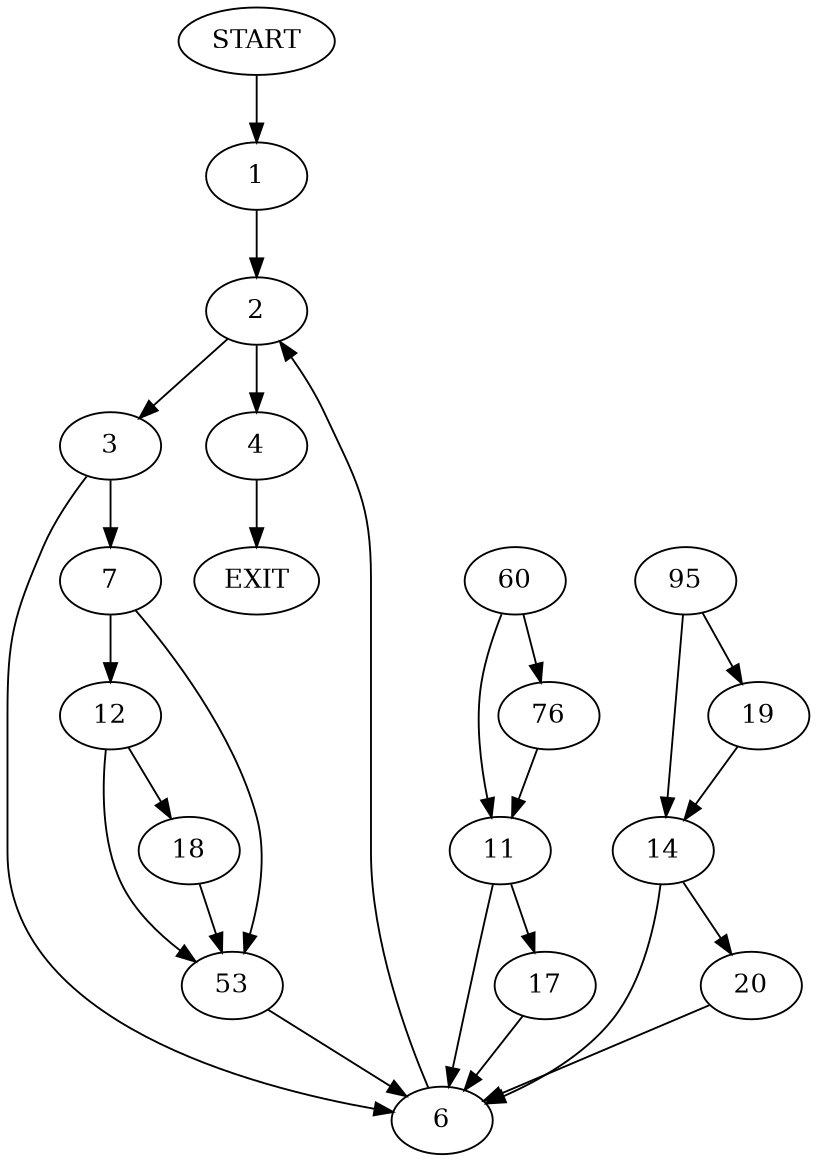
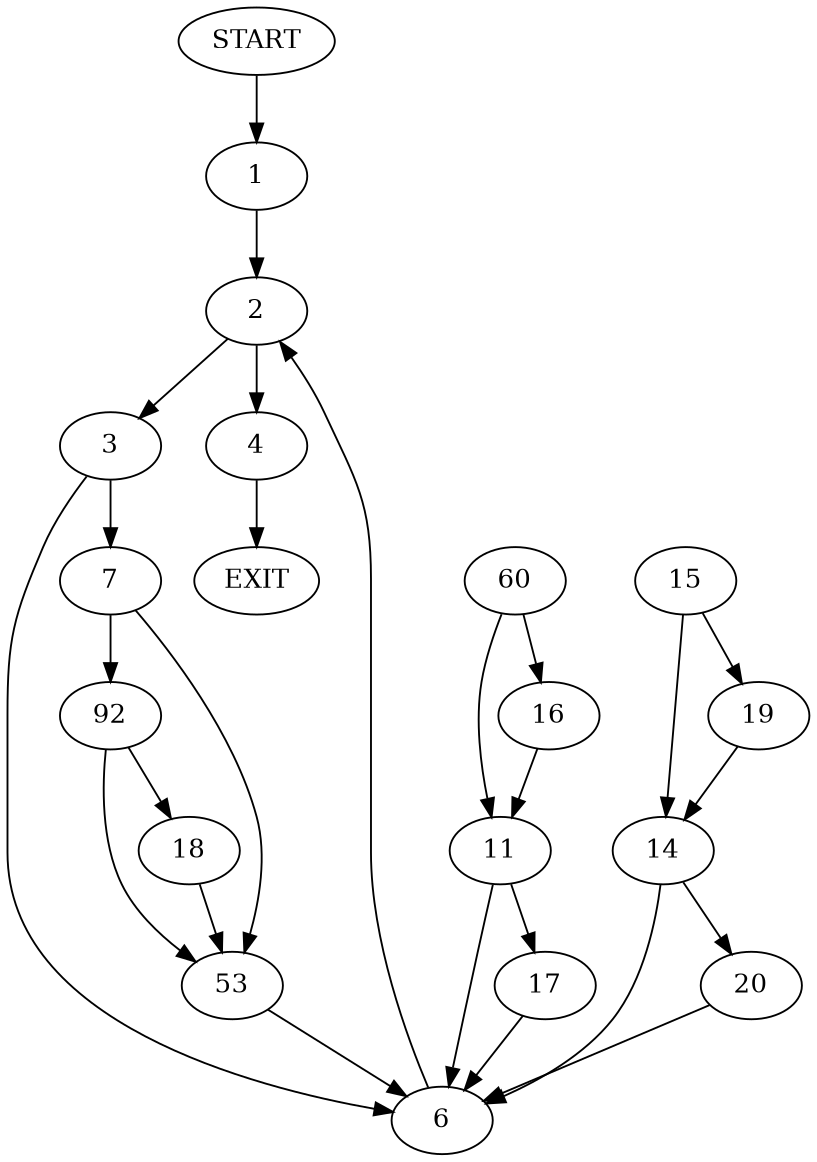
node "95": label "95" -> "15"
node "12": label "12" -> "92"
node "76": label "76" -> "16"
